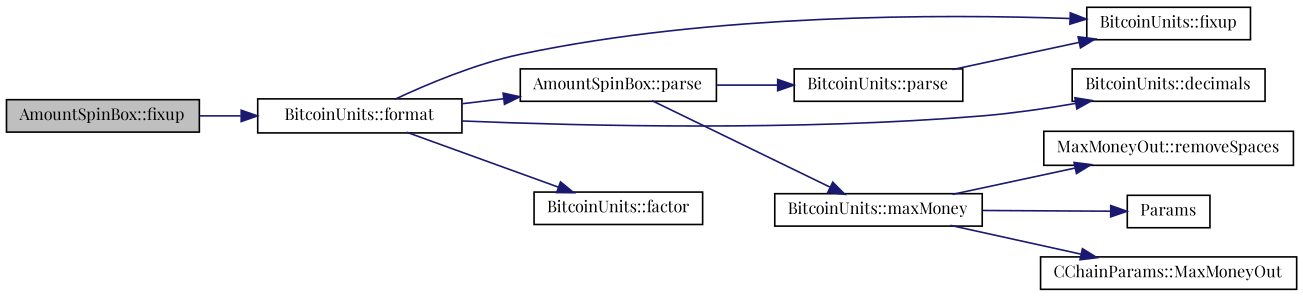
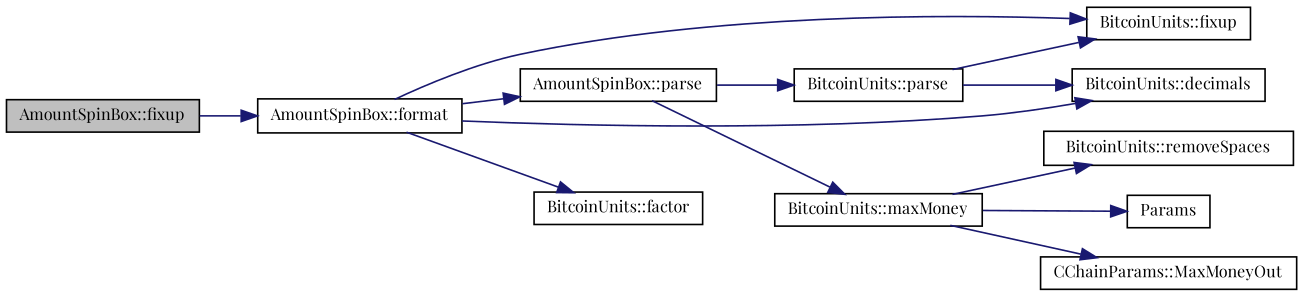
edge "BitcoinUnits::parse" -> "BitcoinUnits::decimals": added
node "BitcoinUnits::format": label "BitcoinUnits::format" -> "AmountSpinBox::format"
node "MaxMoneyOut::removeSpaces": label "MaxMoneyOut::removeSpaces" -> "BitcoinUnits::removeSpaces"
